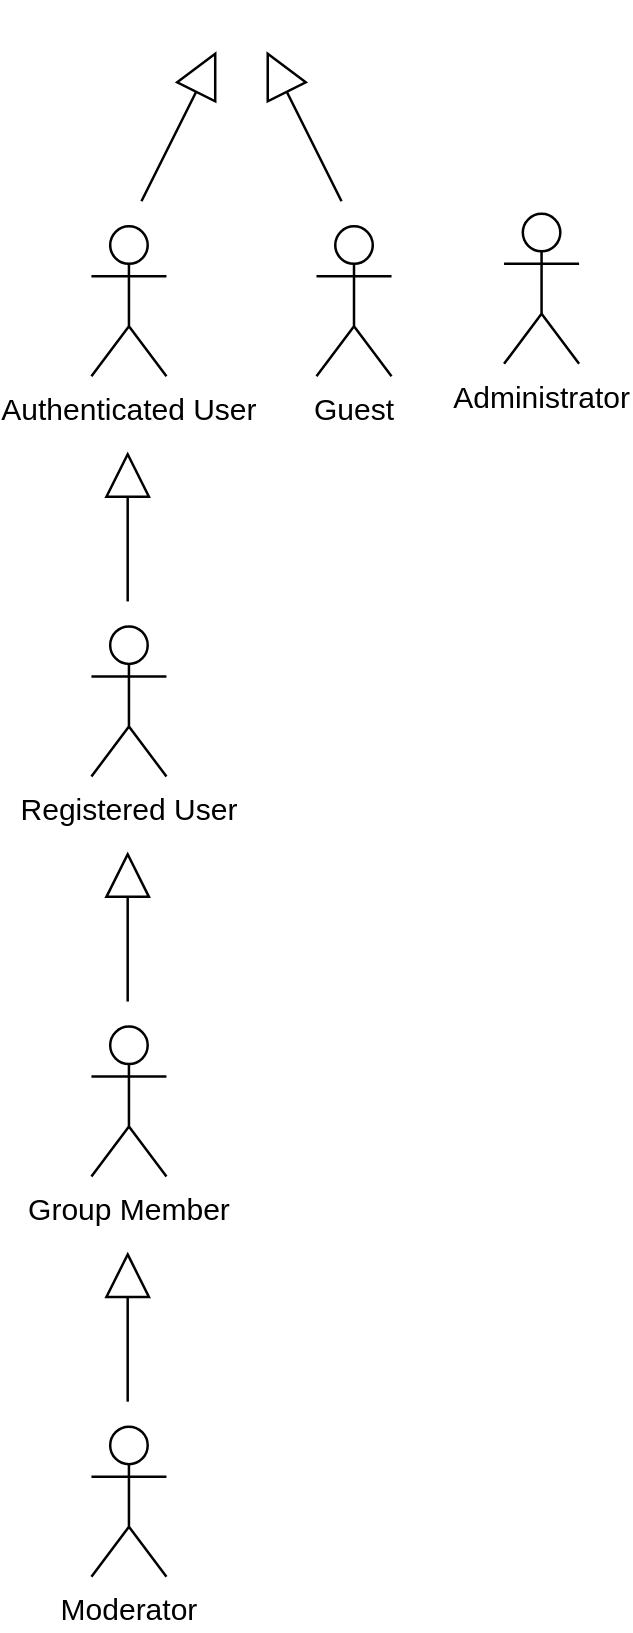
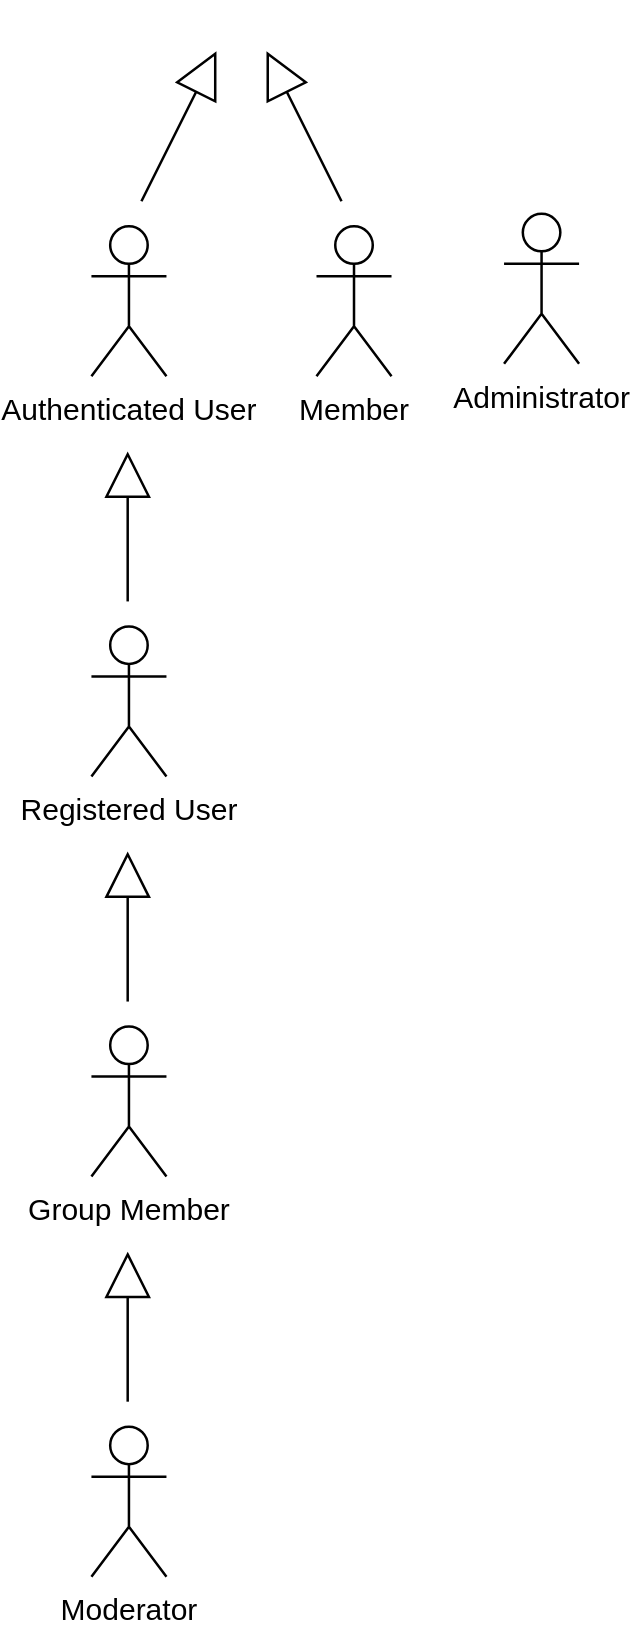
node "Guest": label "Guest" -> "Member"
